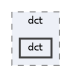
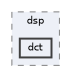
cluster "dct": label "dct" -> "dsp"
